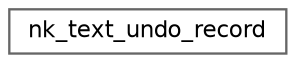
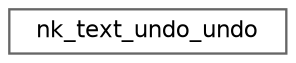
node "nk_text_undo_record": label "nk_text_undo_record" -> "nk_text_undo_undo"
